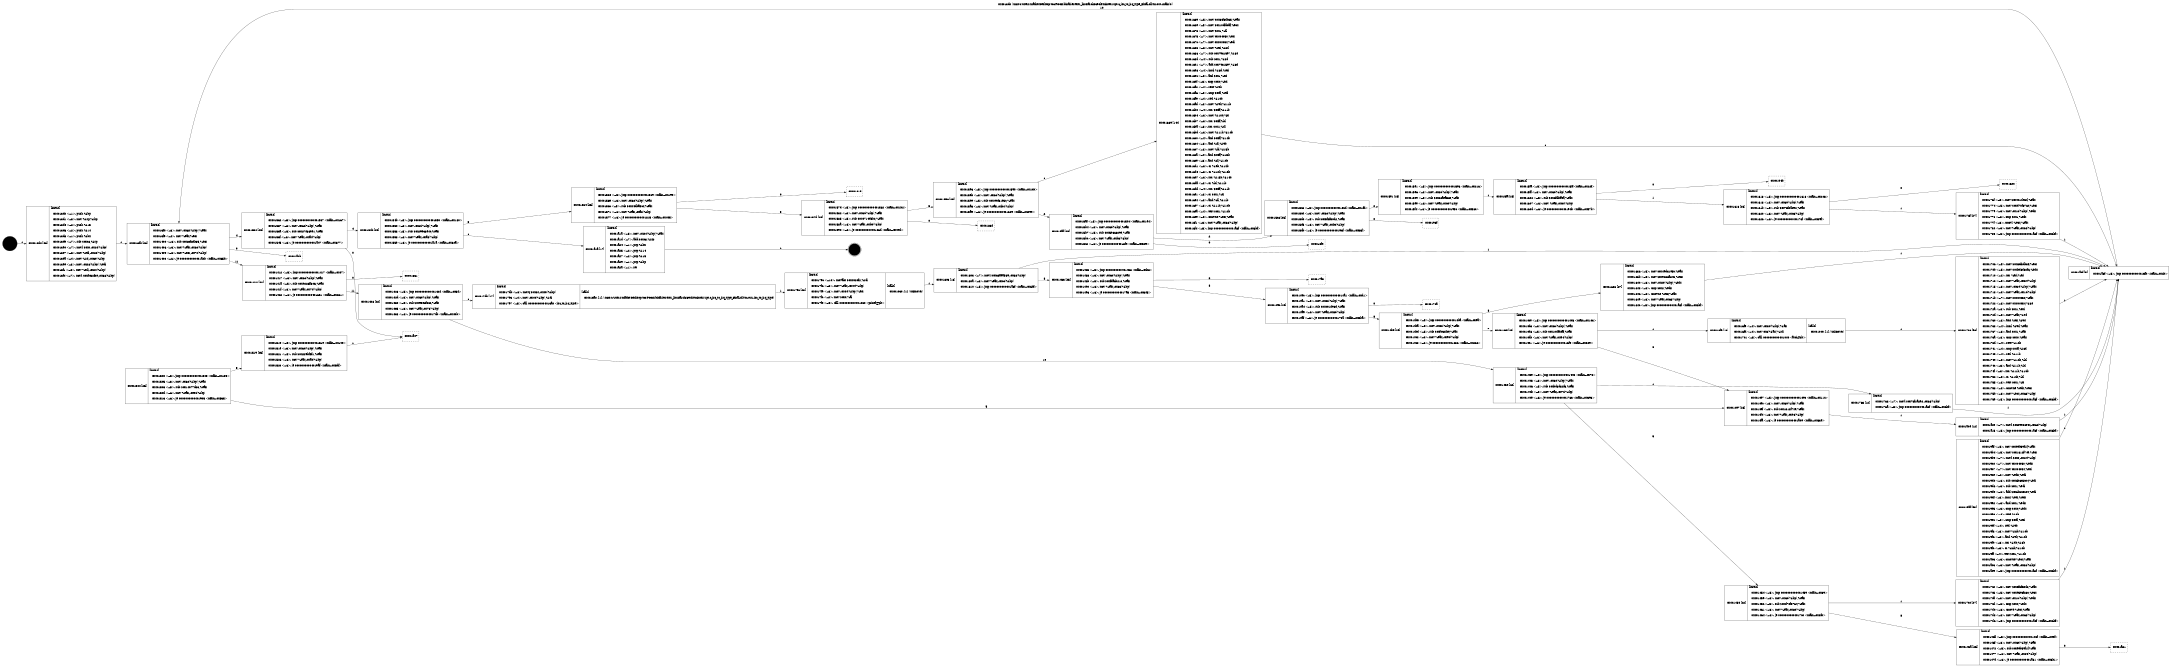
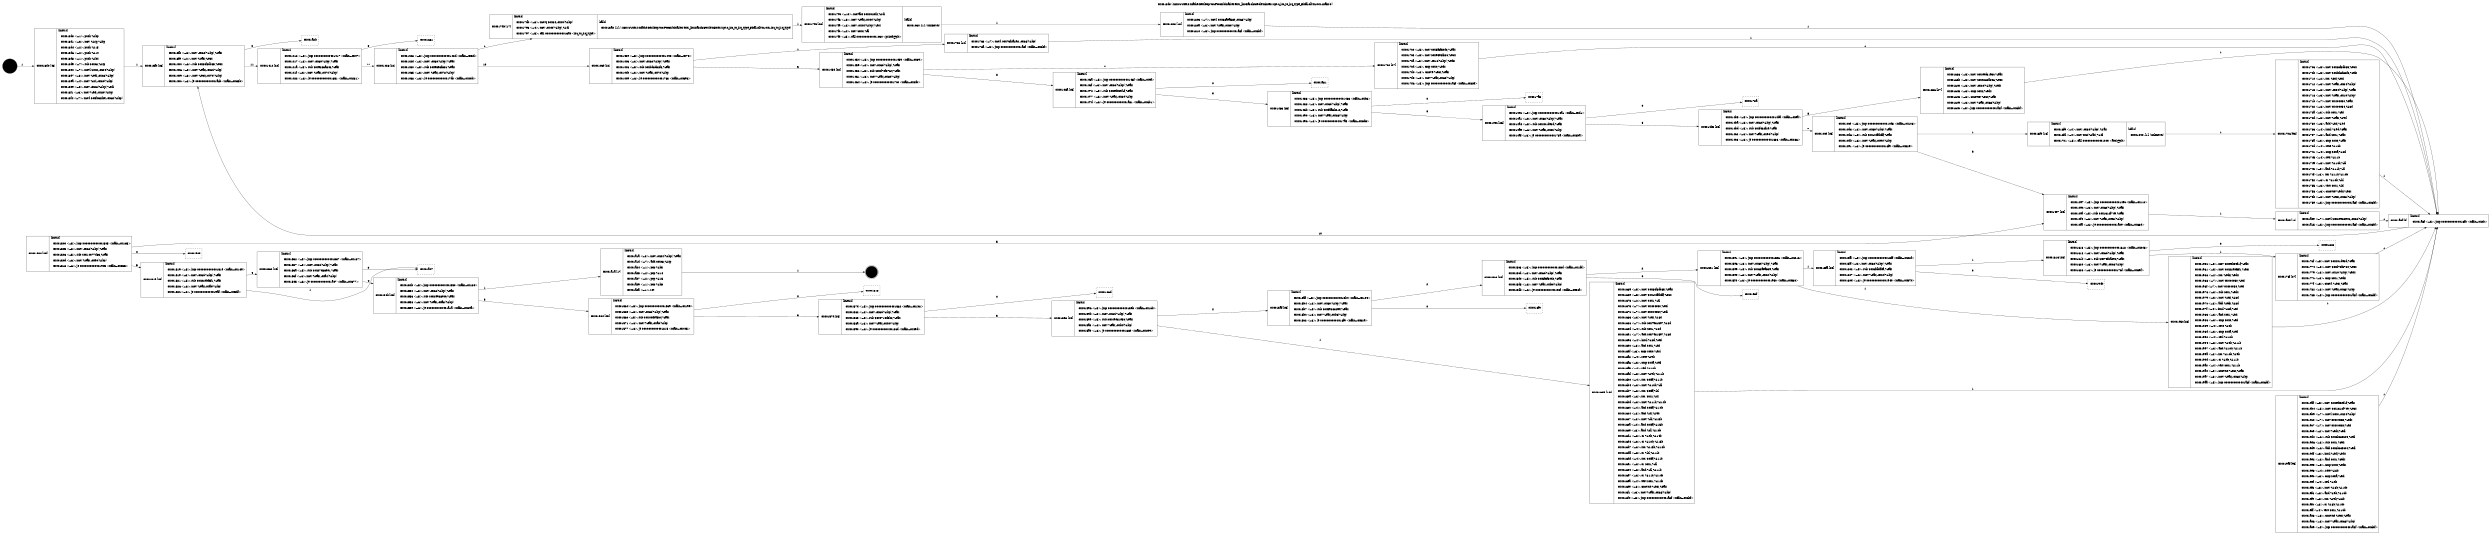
edge "0x4013fb [23]" -> "0x401532 [25]": now "0x401519 [25]" -> "0x401532 [25]"
node "0x401905": added
edge "0x401803 [18]" -> "0x401483 [25]": now "0x40146a [25]" -> "0x401483 [25]"
node "0x40195c [83]": added
